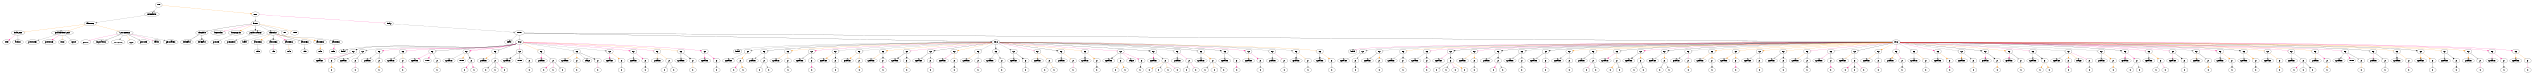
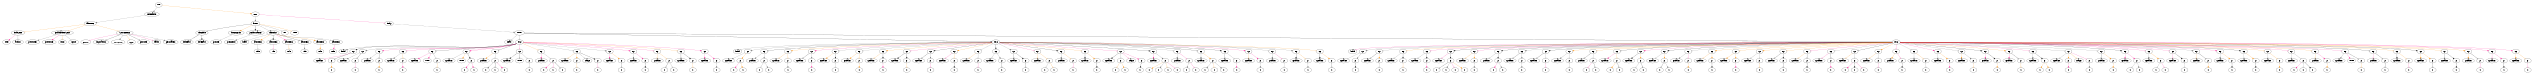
node "docAuthor": removed
